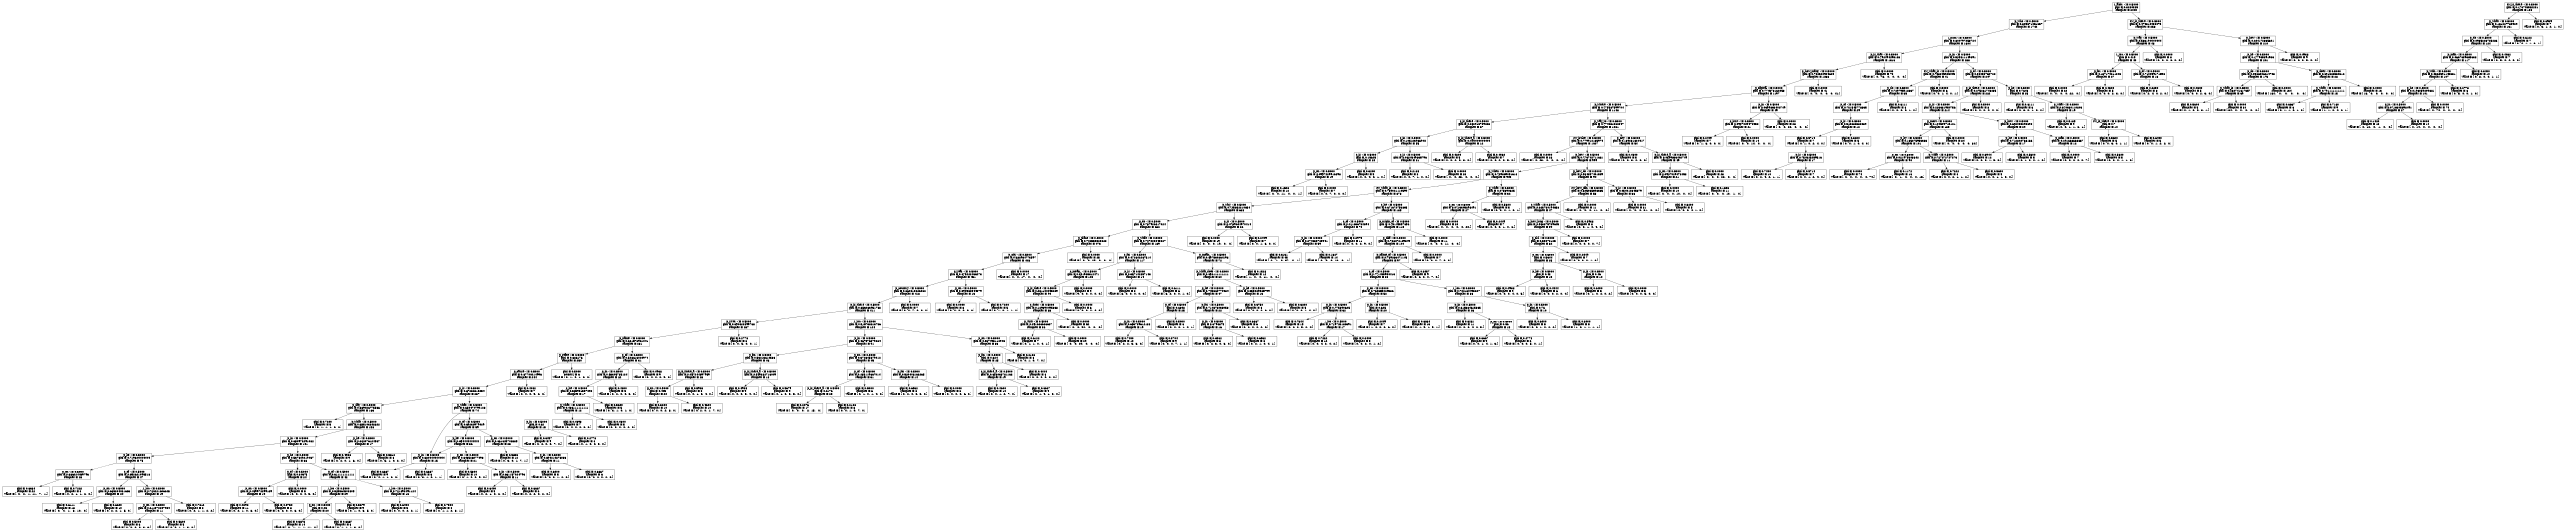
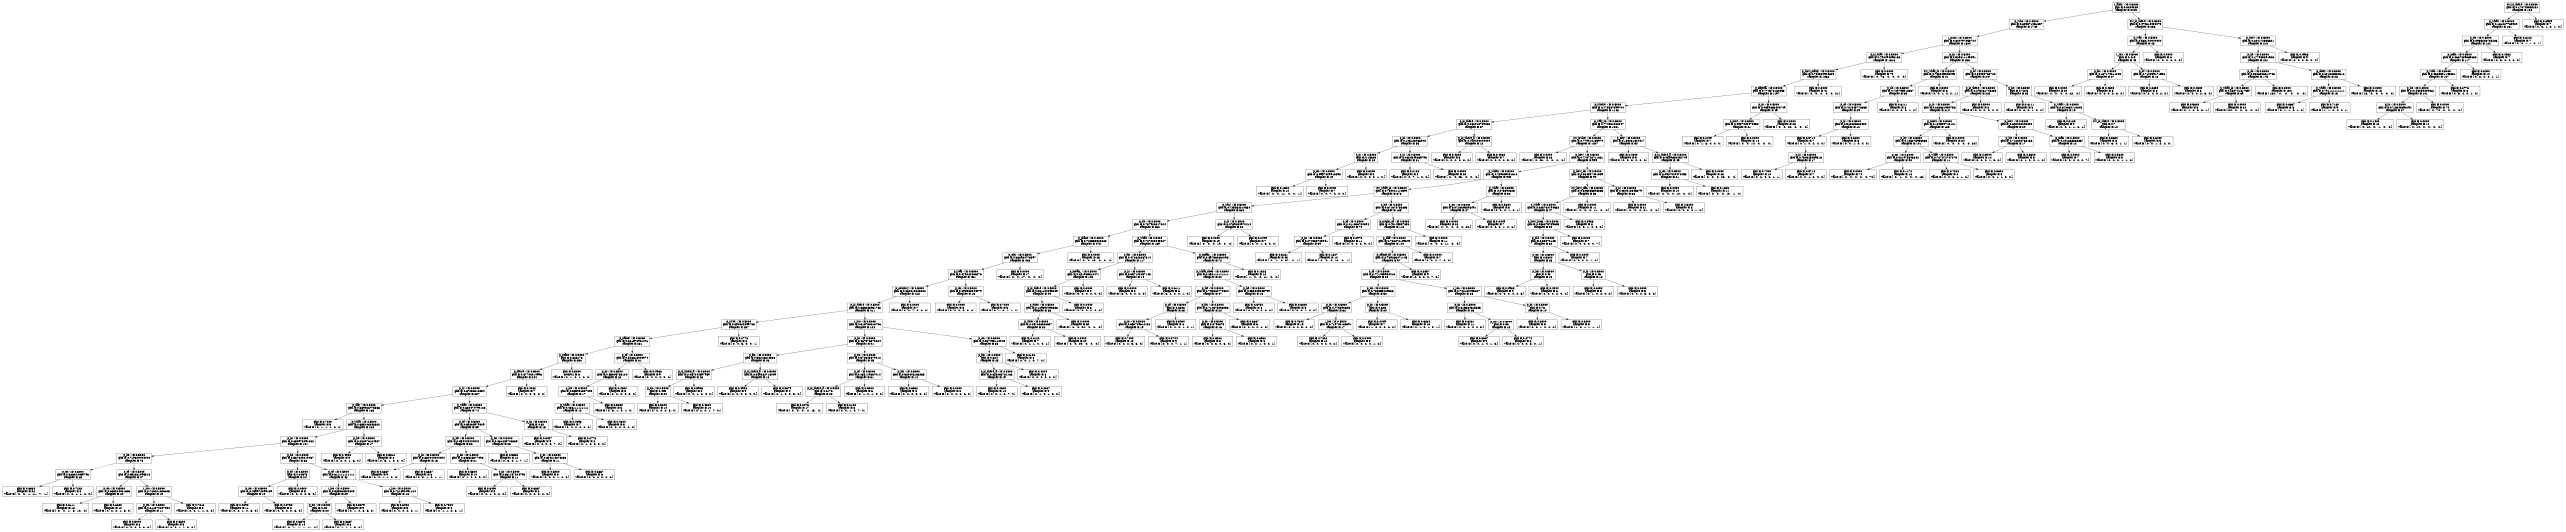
edge "p_what <= 0.5000 gini = 0.650474799123 samples = 74" -> "p_in <= 0.5000 gini = 0.684444444444 samples = 15": now "p_what <= 0.5000 gini = 0.650474799123 samples = 74" -> "p_in <= 0.5000 gini = 0.32 samples = 15"
